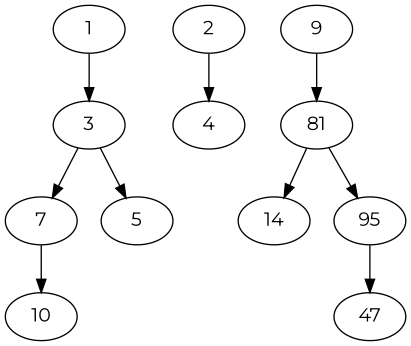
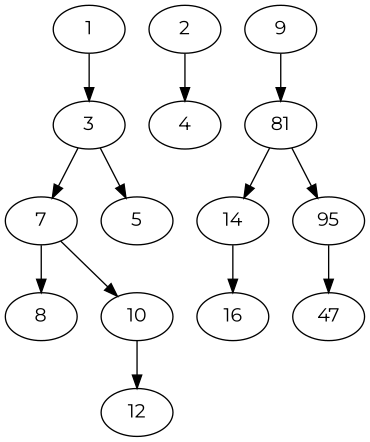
node "8": added
node "16": added
node "12": added
